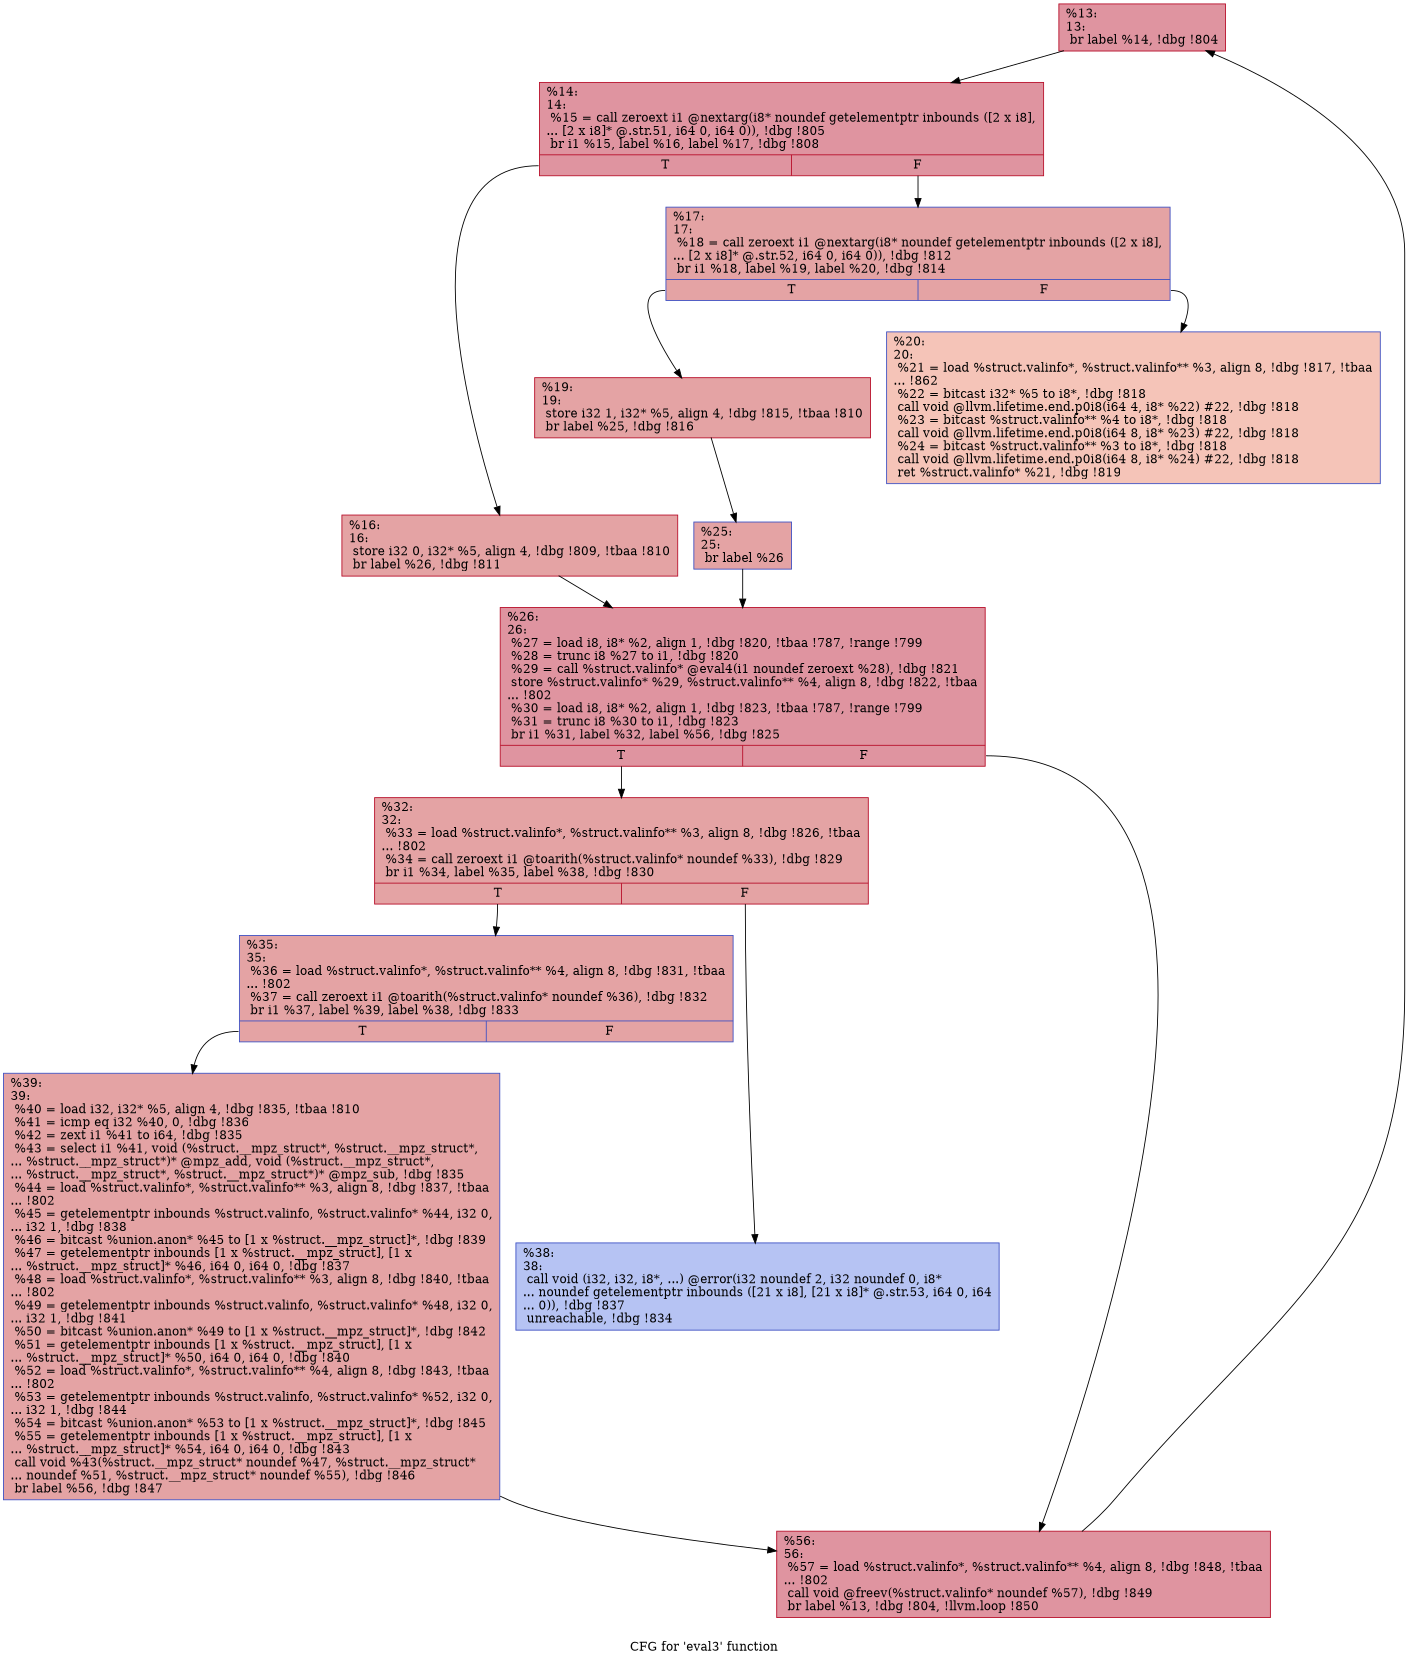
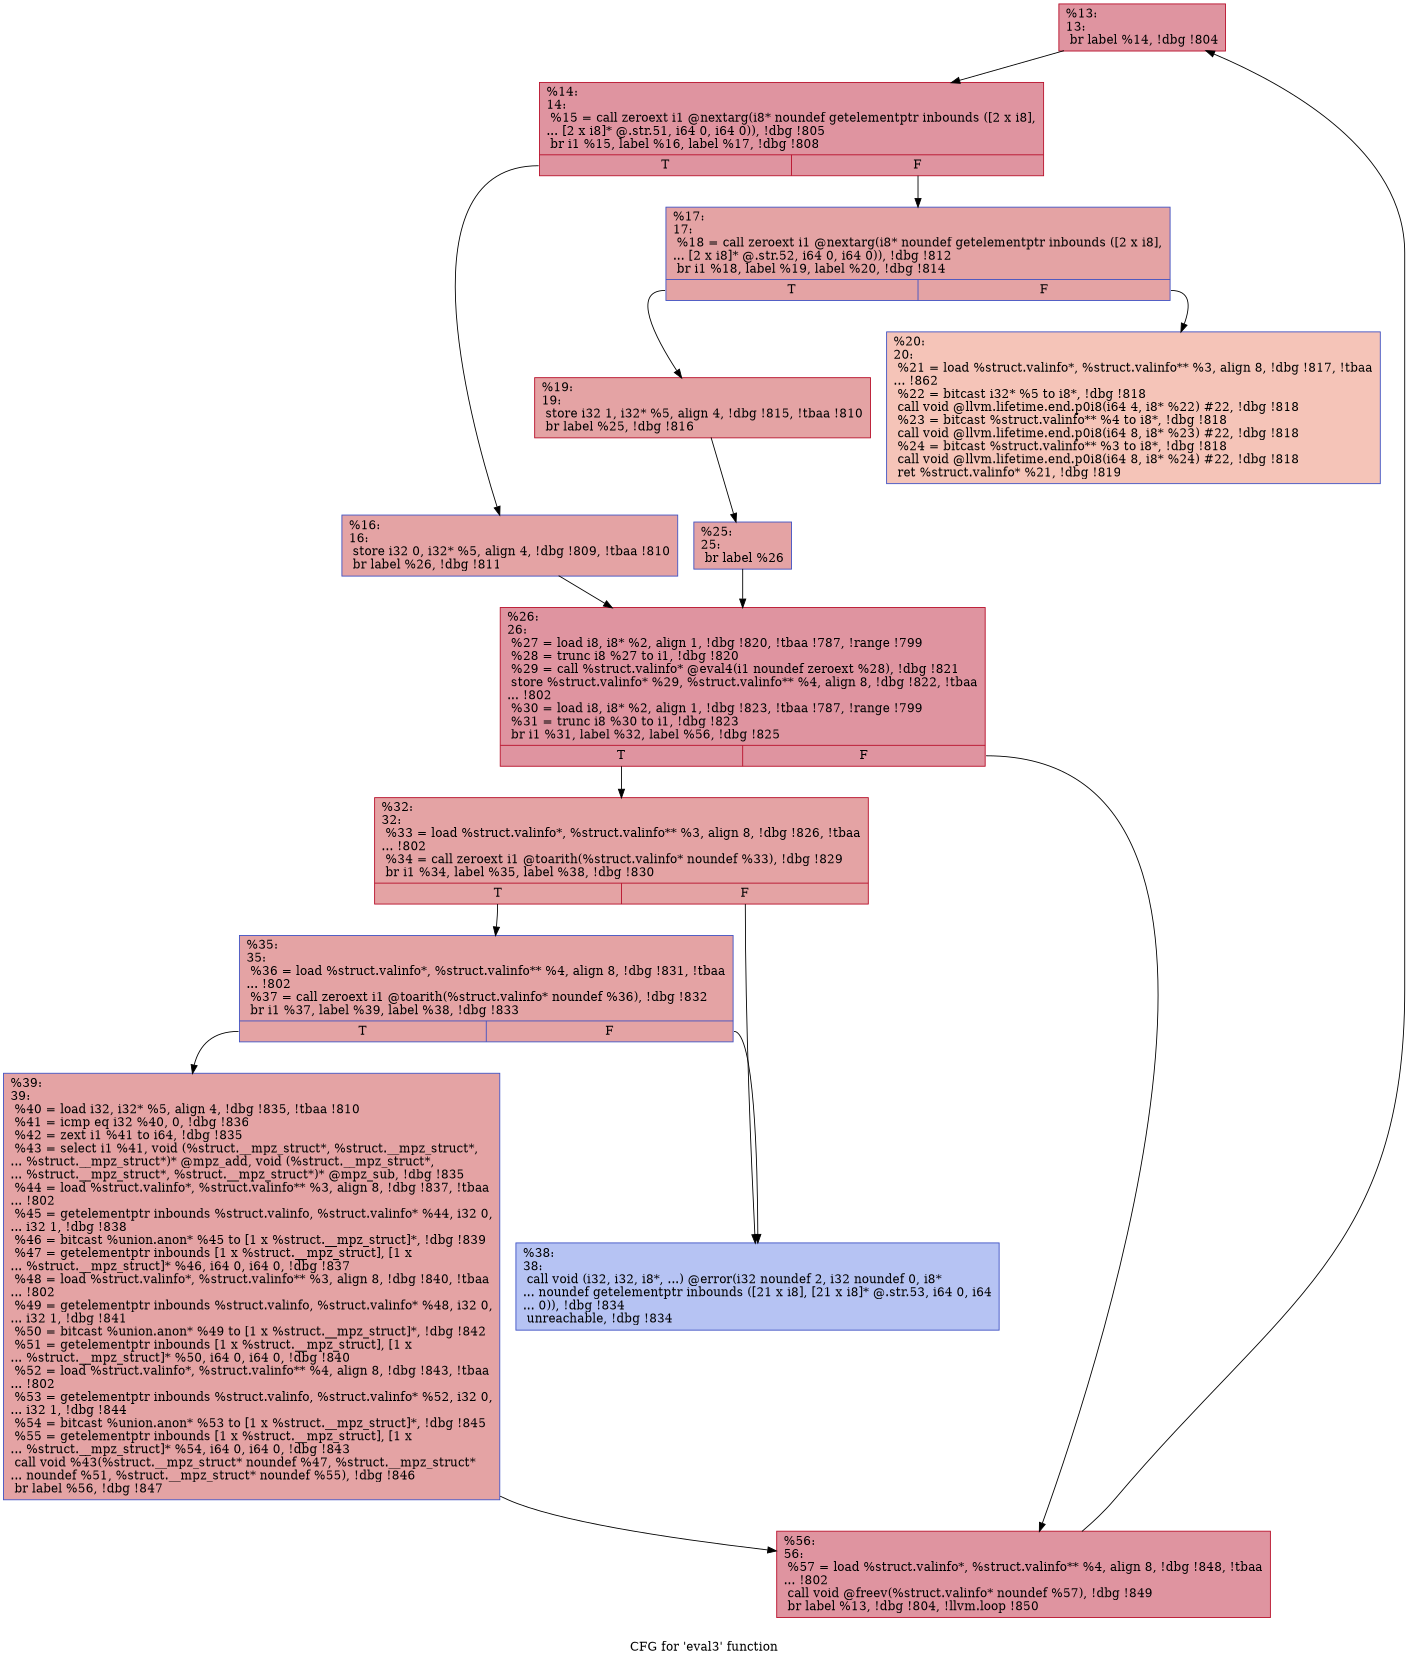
node "%16:": color #b70d28ff -> #3d50c3ff
edge "%35:" -> "%38:": added
node "%38:": text "... 0)), !dbg !837" -> "... 0)), !dbg !834"
